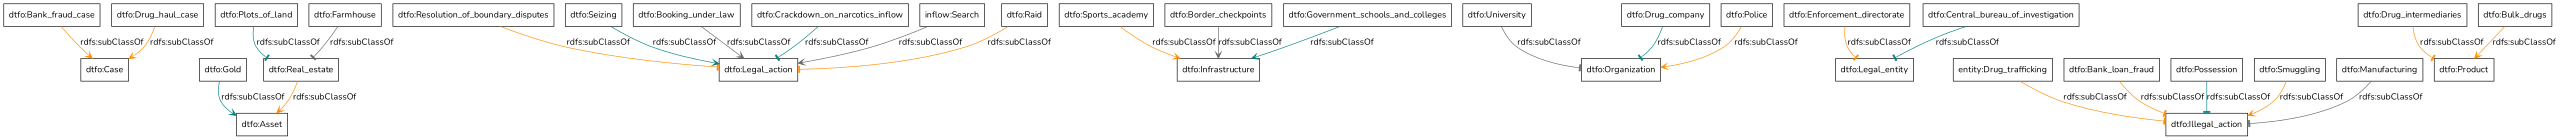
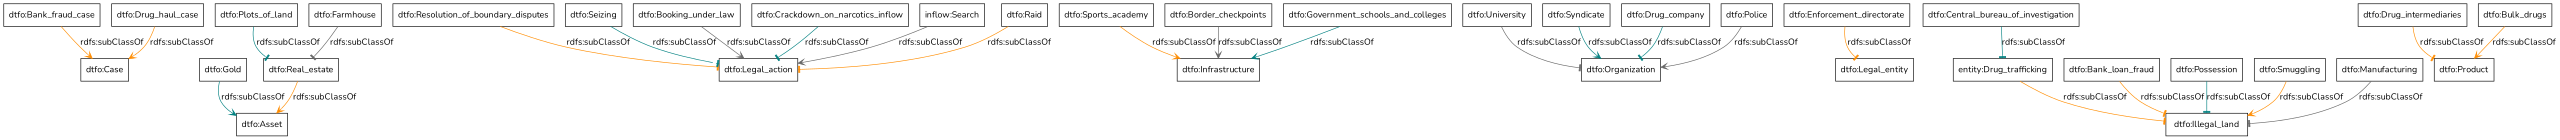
node "dtfo:Syndicate": added
edge "dtfo:Central_bureau_of_investigation" -> "dtfo:Legal_entity": now "dtfo:Central_bureau_of_investigation" -> "entity:Drug_trafficking"
edge "dtfo:Seizing" -> "dtfo:Legal_action": arrowhead vee -> tee
edge "dtfo:Police" -> "dtfo:Organization": color darkorange -> gray40
node "dtfo:Illegal_action": label "dtfo:Illegal_action" -> "dtfo:Illegal_land"
